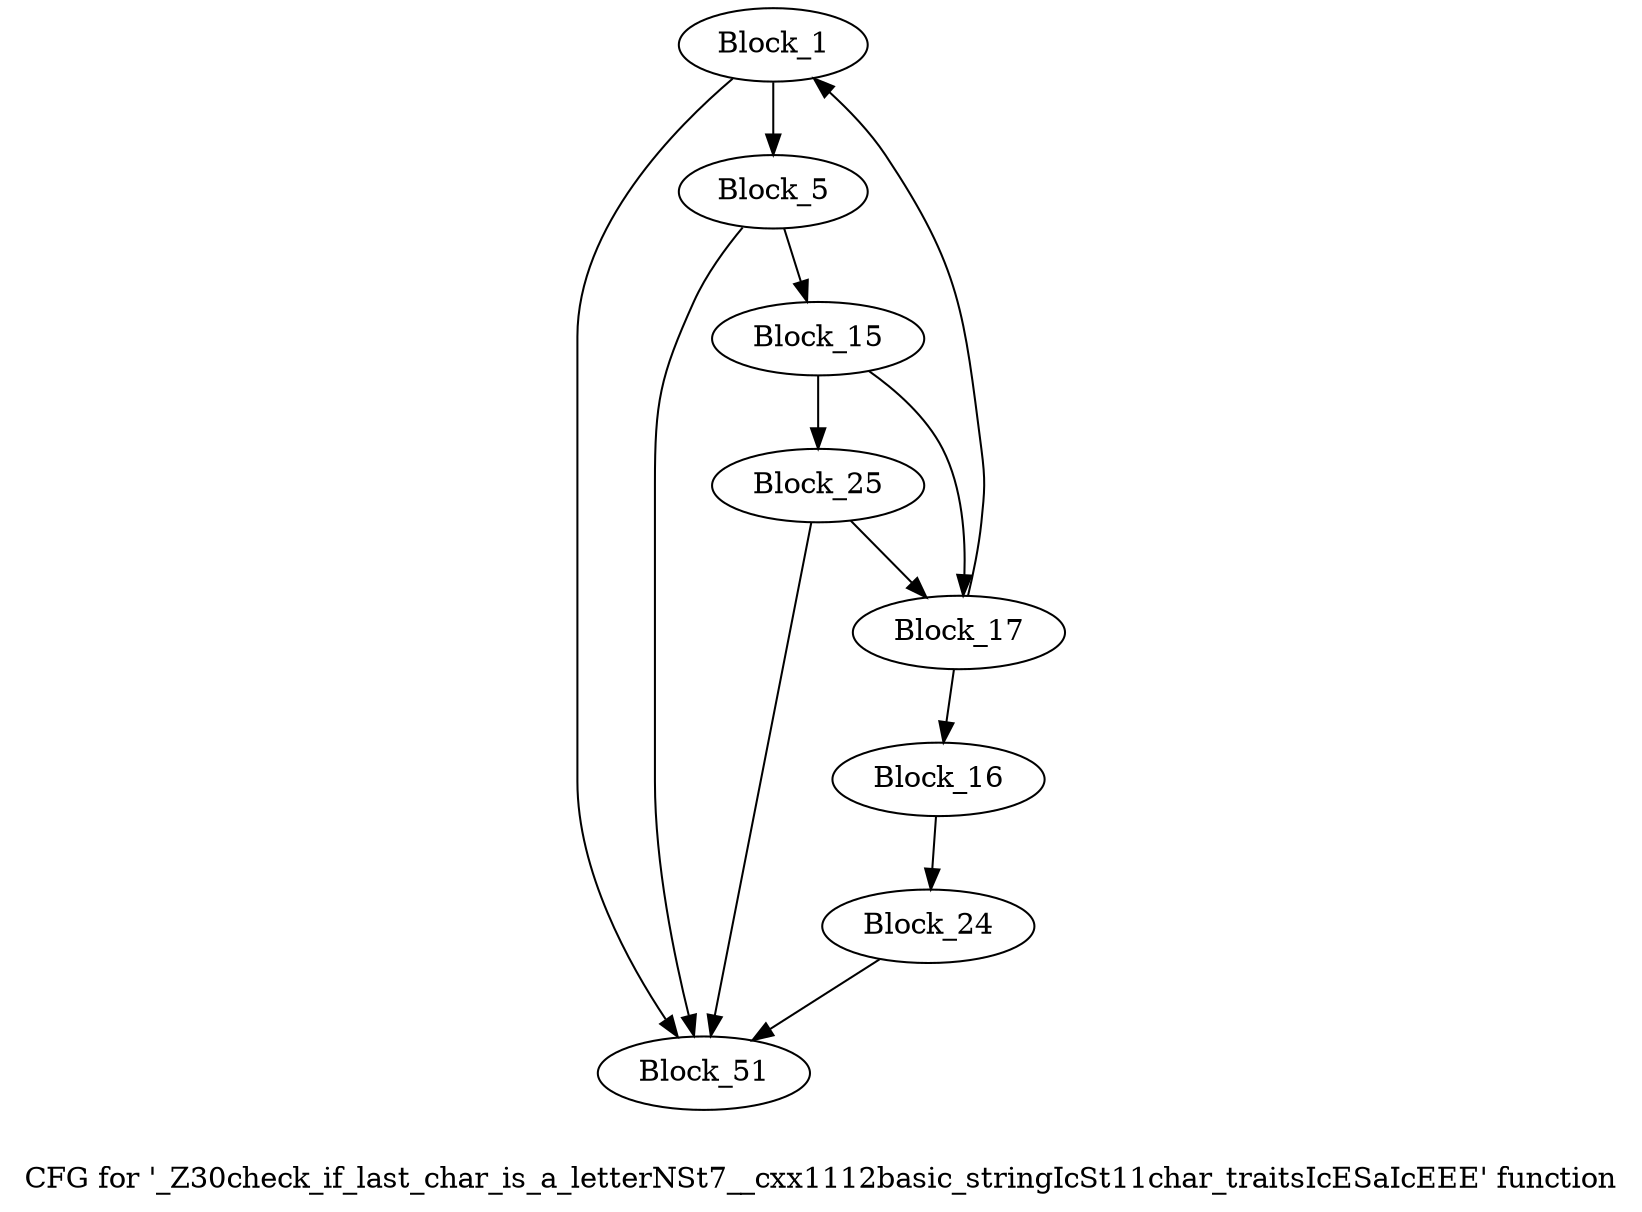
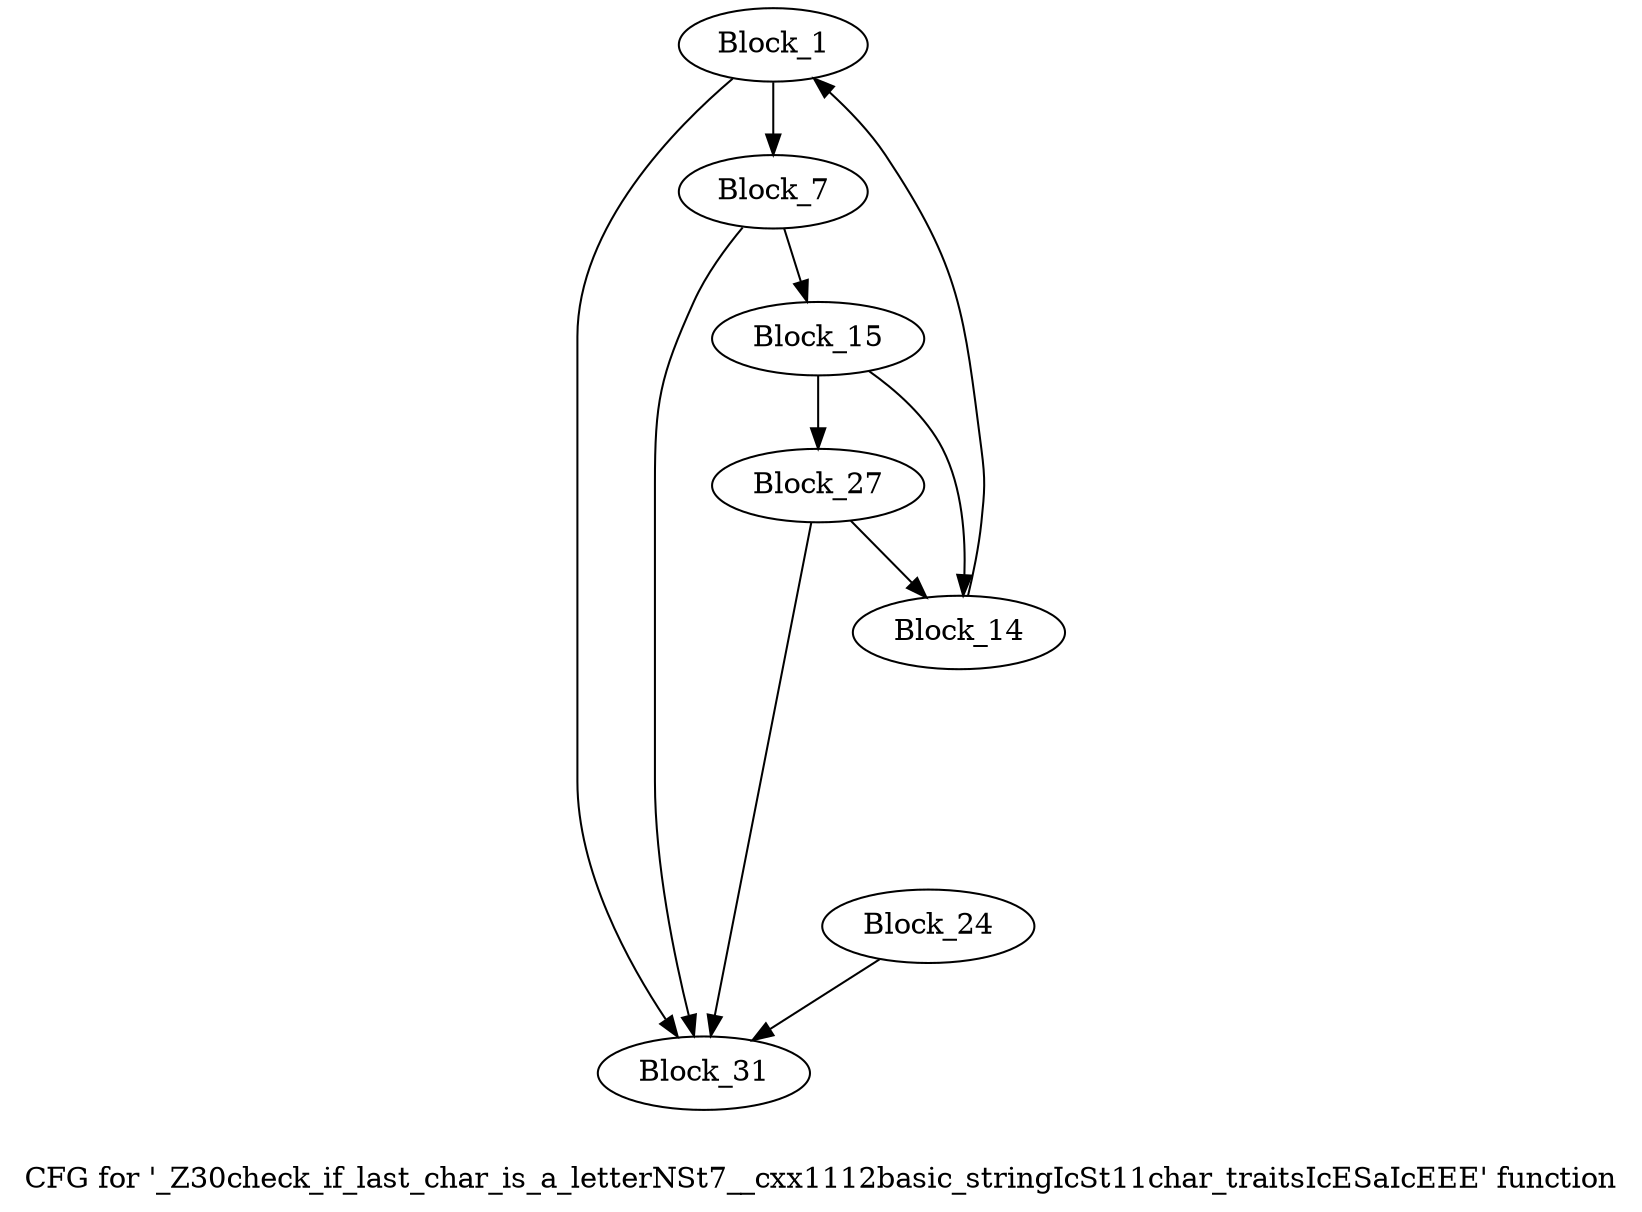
node "Block_5": label "Block_5" -> "Block_7"
node "Block_25": label "Block_25" -> "Block_27"
node "Block_17": label "Block_17" -> "Block_14"
node "Block_16": removed
node "Block_51": label "Block_51" -> "Block_31"
